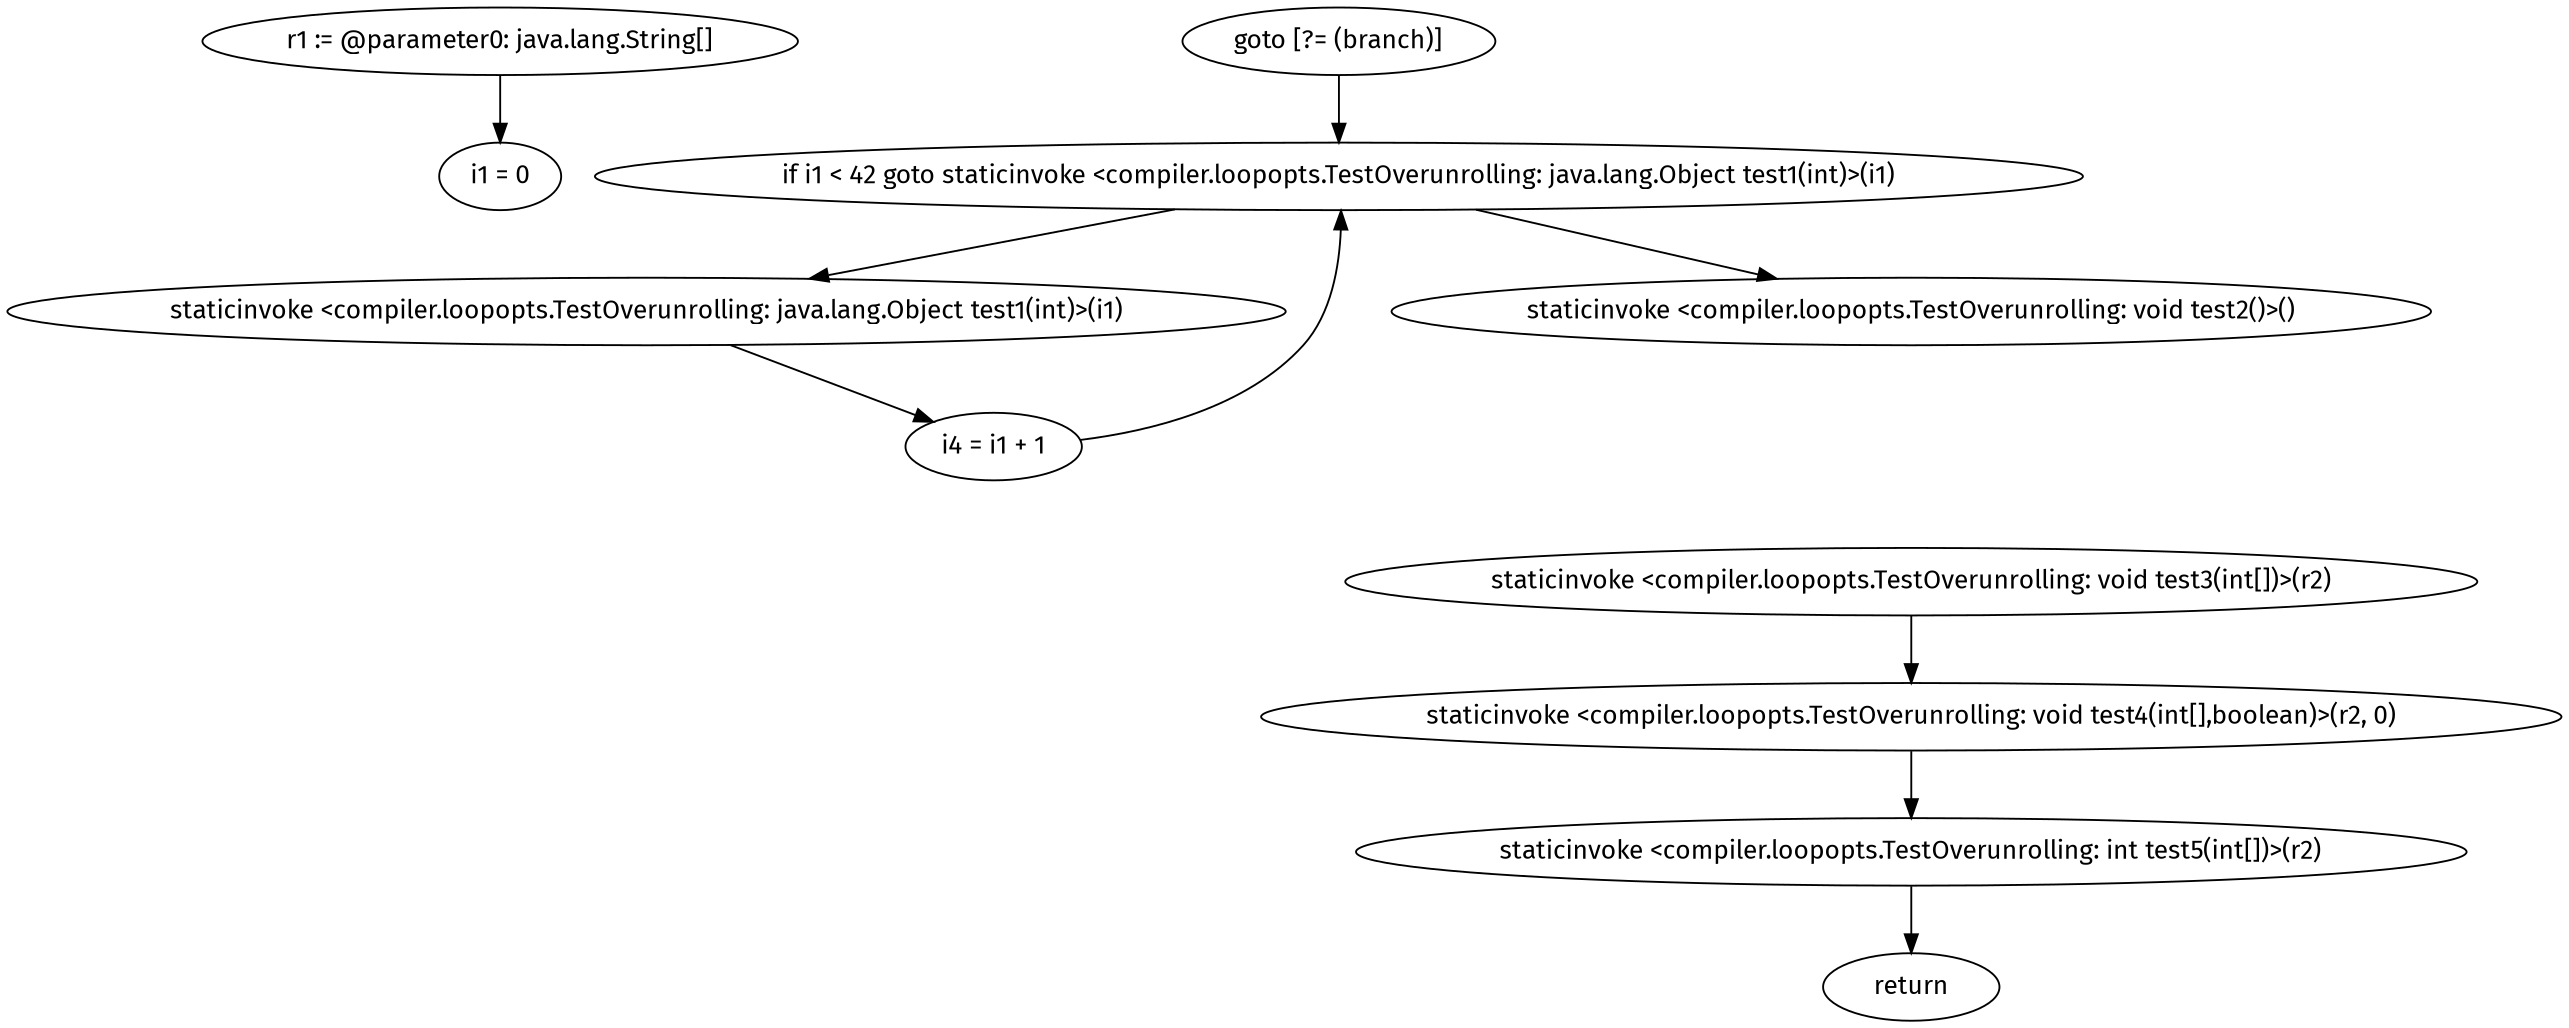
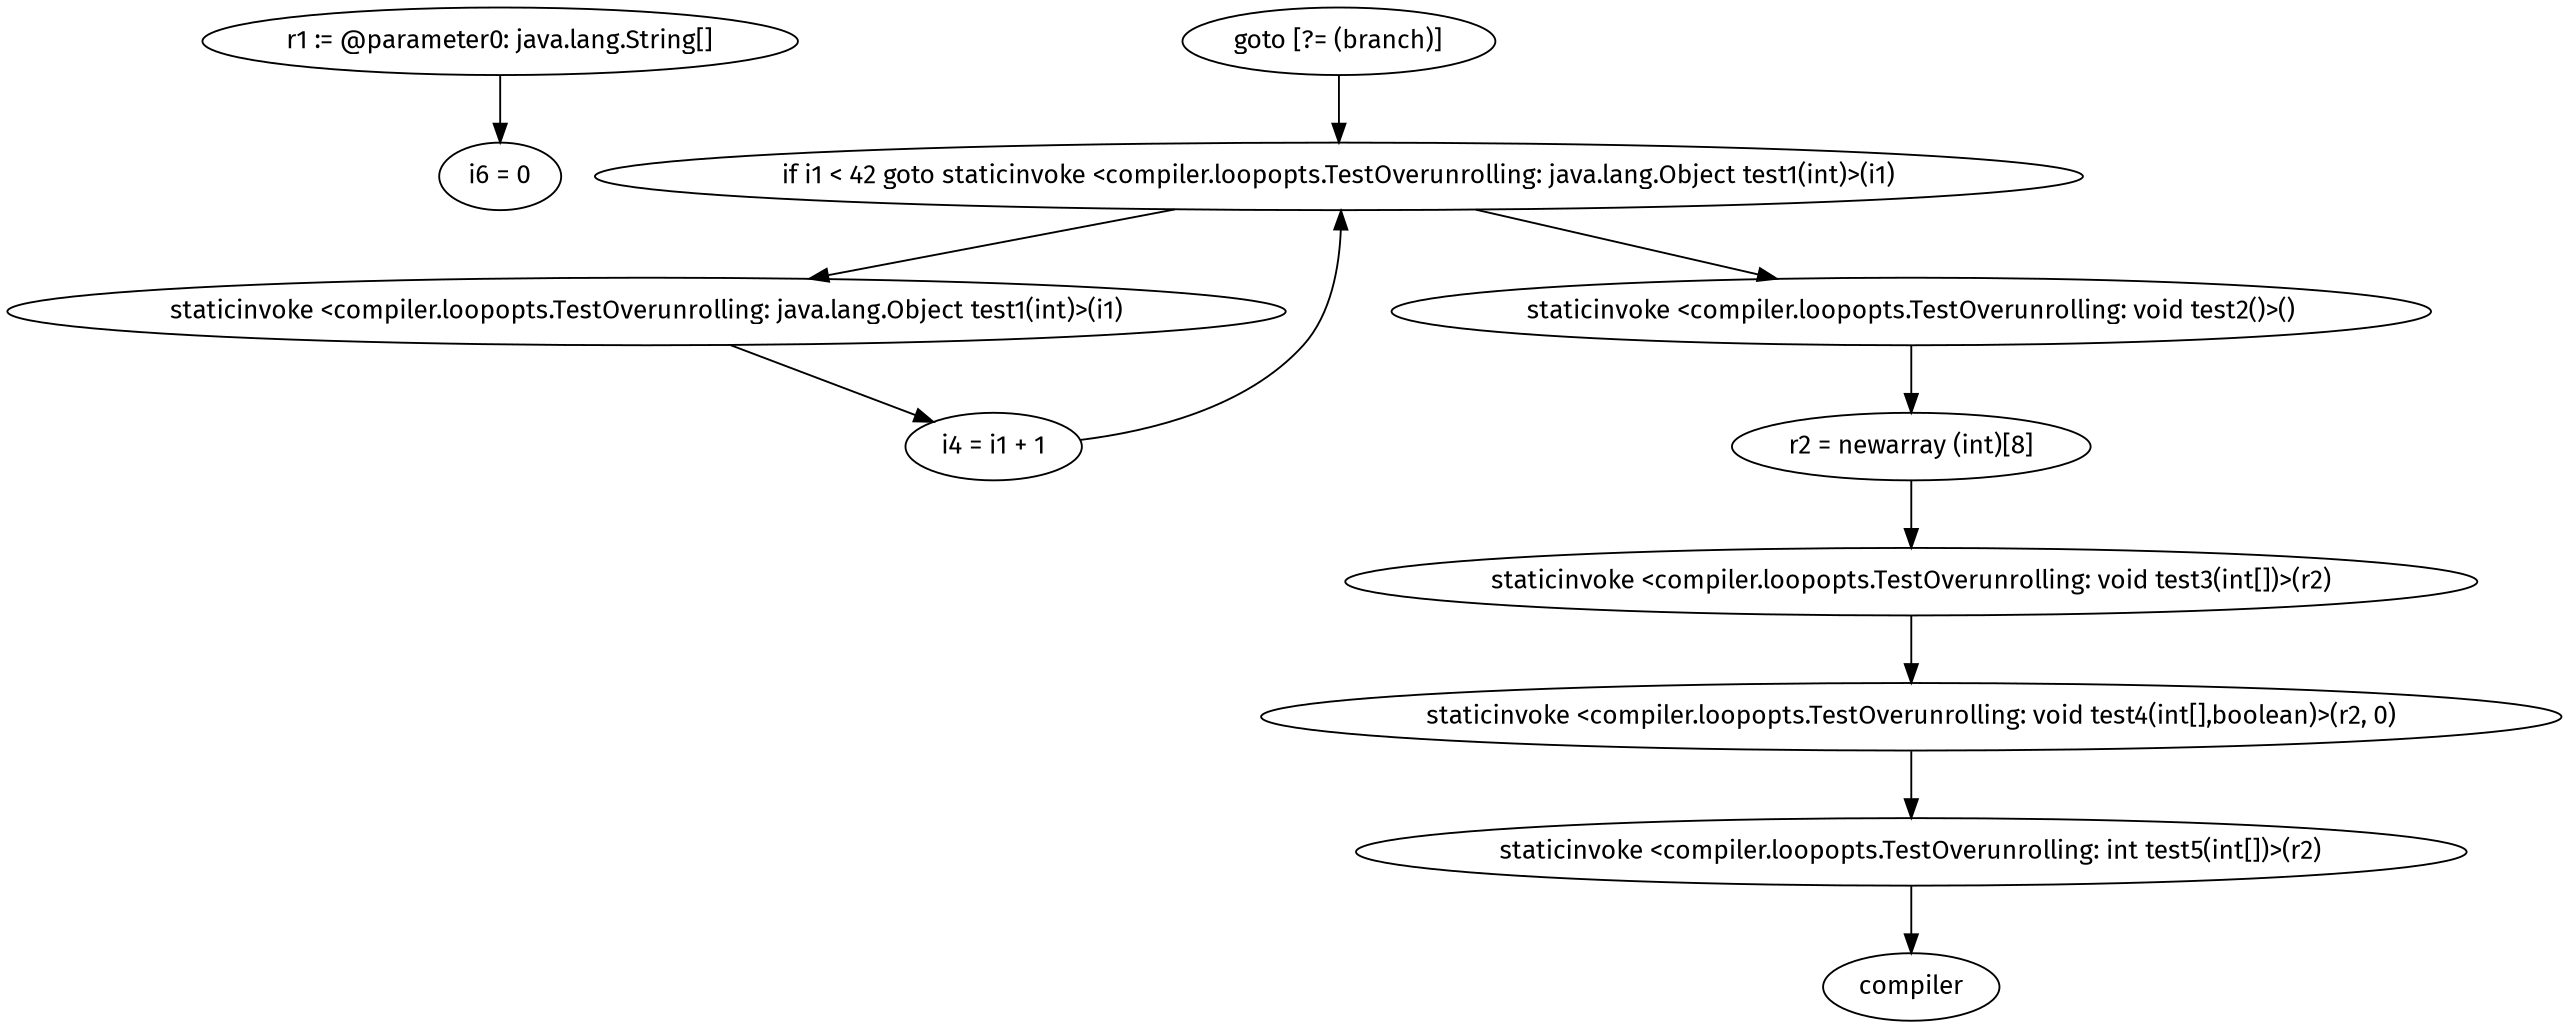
node "i1 = 0": label "i1 = 0" -> "i6 = 0"
node "r2 = newarray (int)[8]": added
node "return": label "return" -> "compiler"
